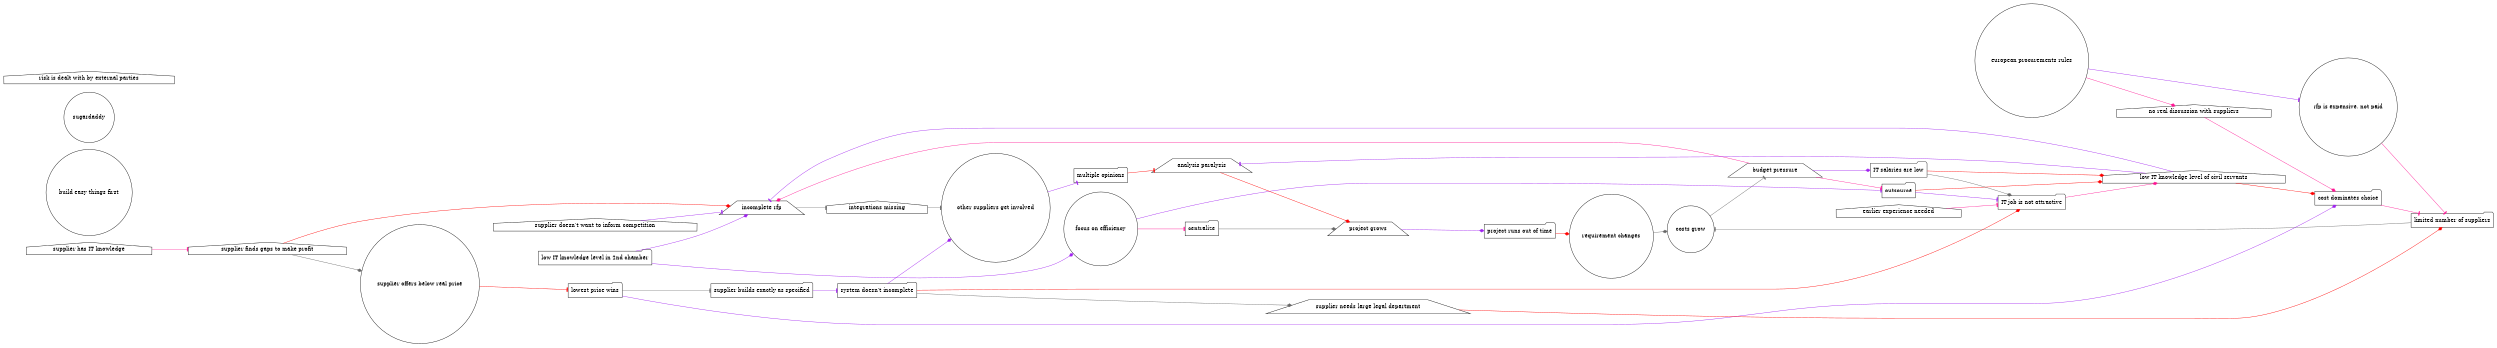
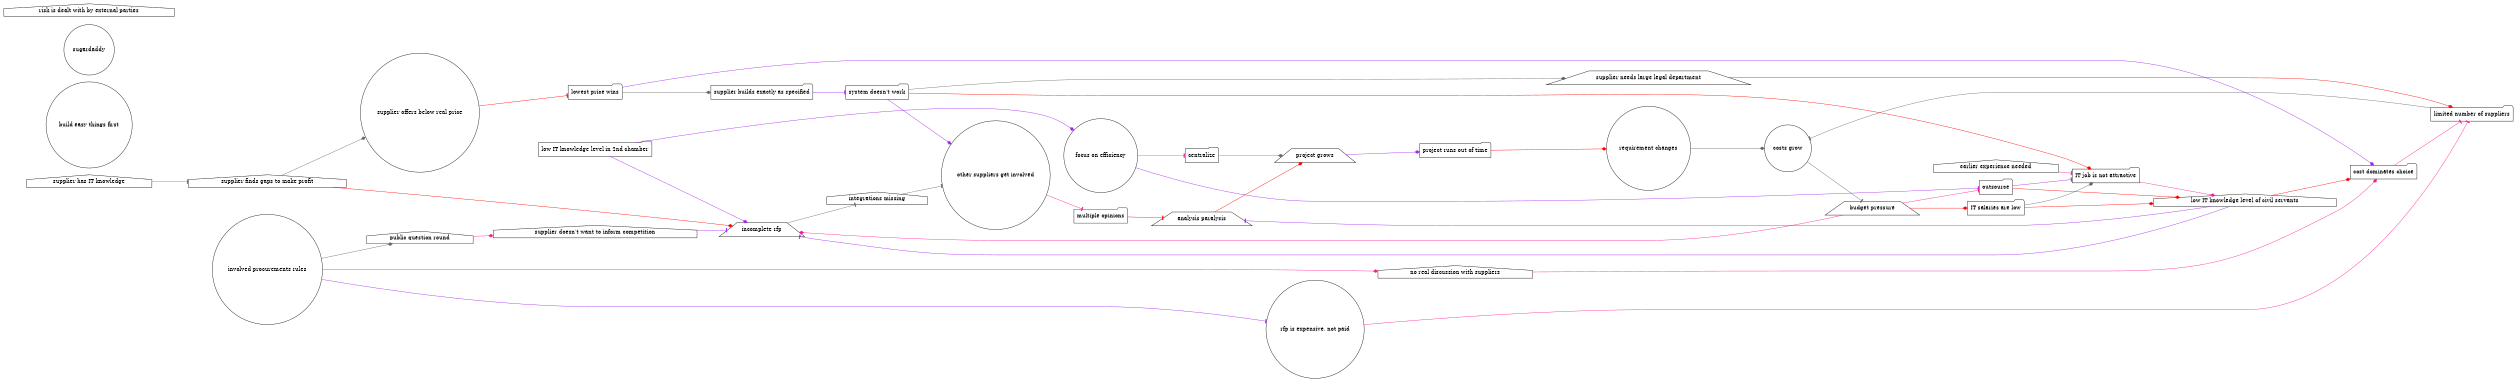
node "european procurements rules": label "european procurements rules" -> "involved procurements rules"
edge "budget pressure" -> "IT salaries are low": color purple -> red
edge "other suppliers get involved" -> "multiple opinions": color purple -> deeppink
node "public question round": added
edge "lowest price wins" -> "supplier builds exactly as specified": arrowhead tee -> diamond
node "system doesn't incomplete": label "system doesn't incomplete" -> "system doesn't work"
